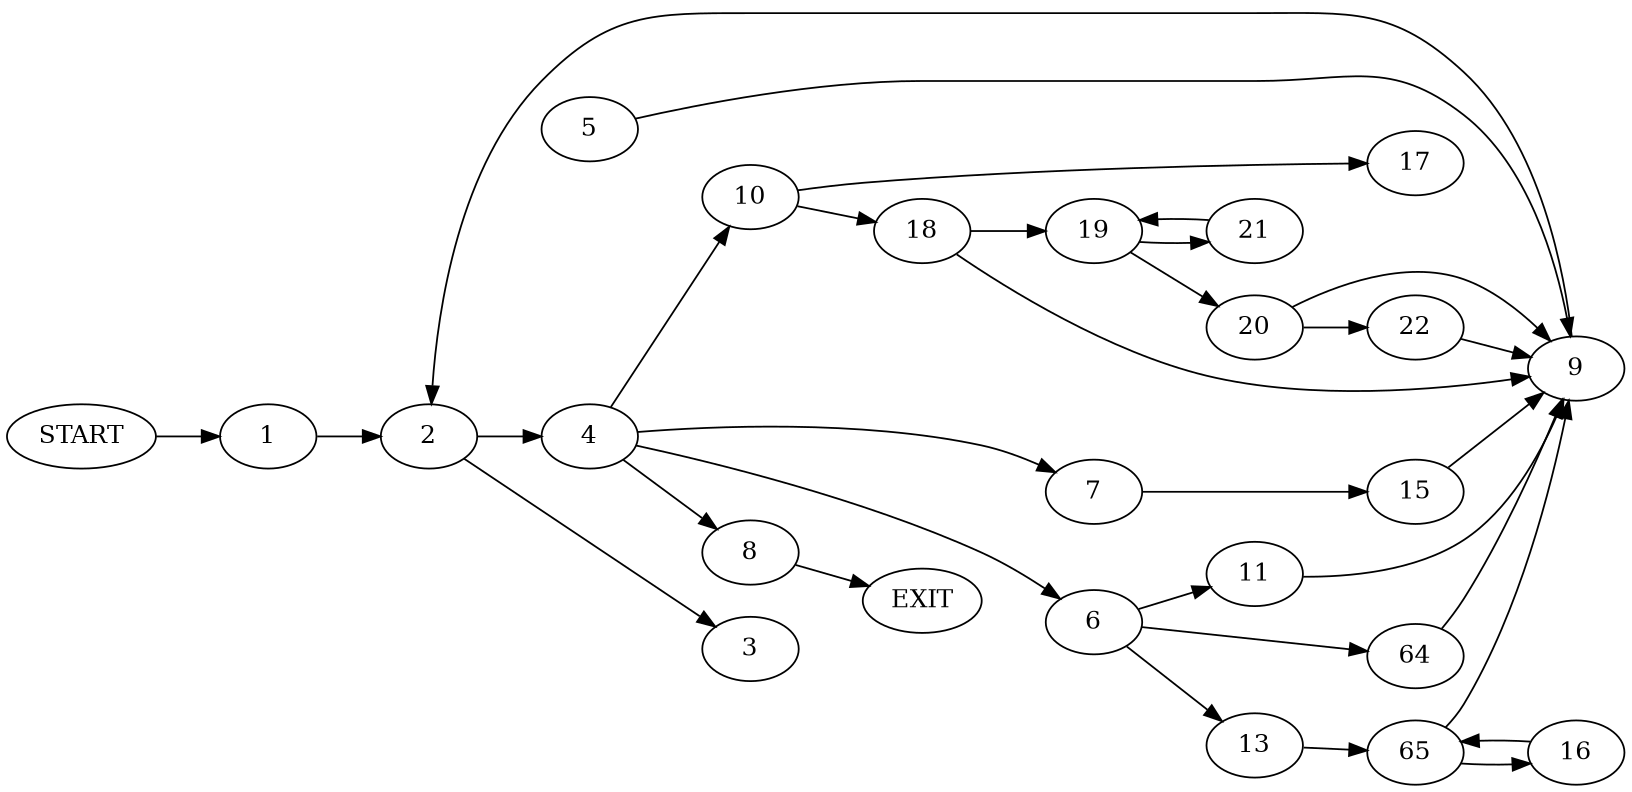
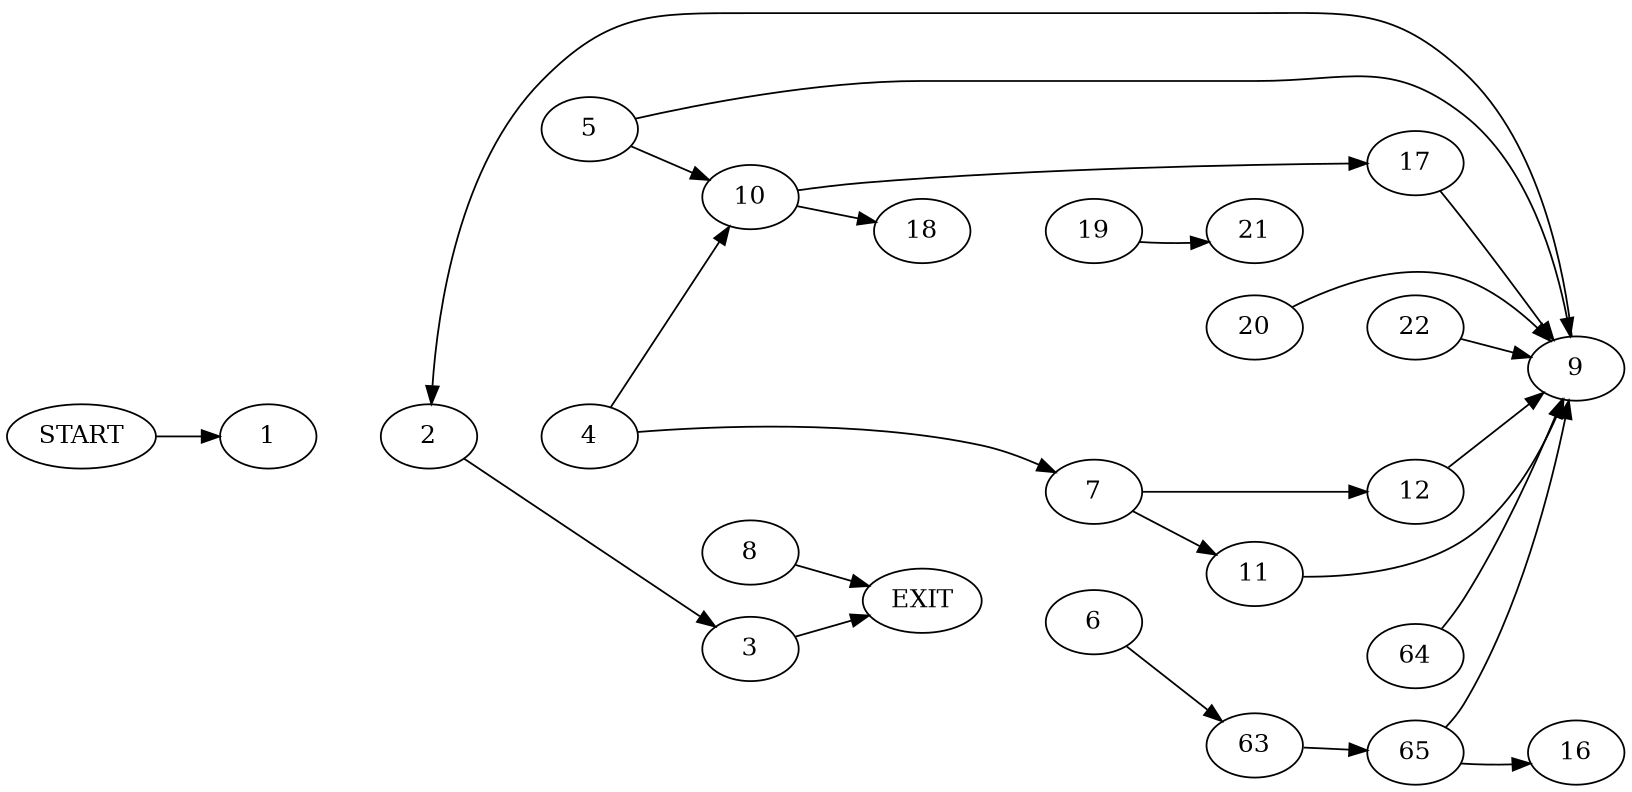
edge "5" -> "10": added
edge "21" -> "19": removed
edge "18" -> "19": removed
edge "19" -> "20": removed
edge "20" -> "22": removed
edge "18" -> "9": now "17" -> "9"
edge "1" -> "2": removed
edge "2" -> "4": removed
edge "4" -> "8": removed
node "15": label "15" -> "12"
edge "4" -> "6": removed
edge "6" -> "11": now "7" -> "11"
edge "3" -> "EXIT": added
edge "6" -> "64": removed
edge "16" -> "65": removed
node "13": label "13" -> "63"
